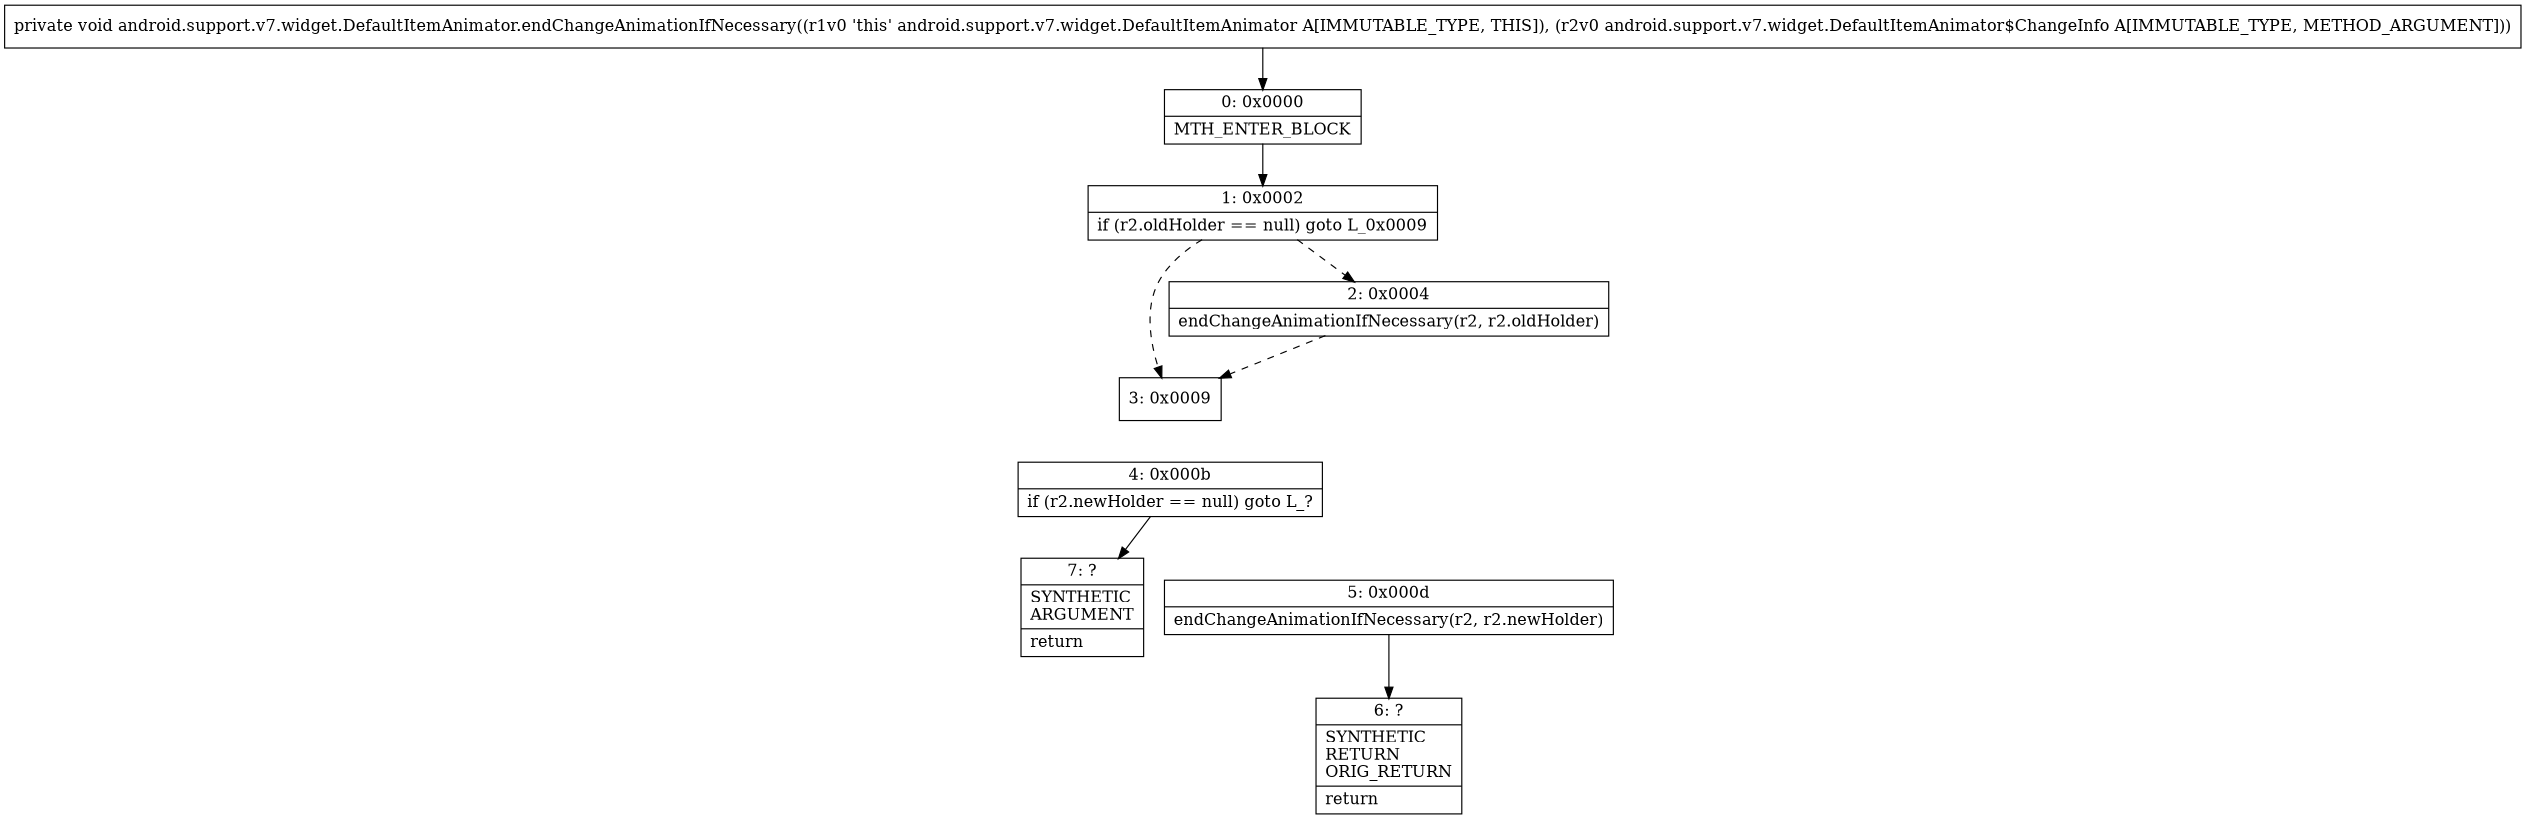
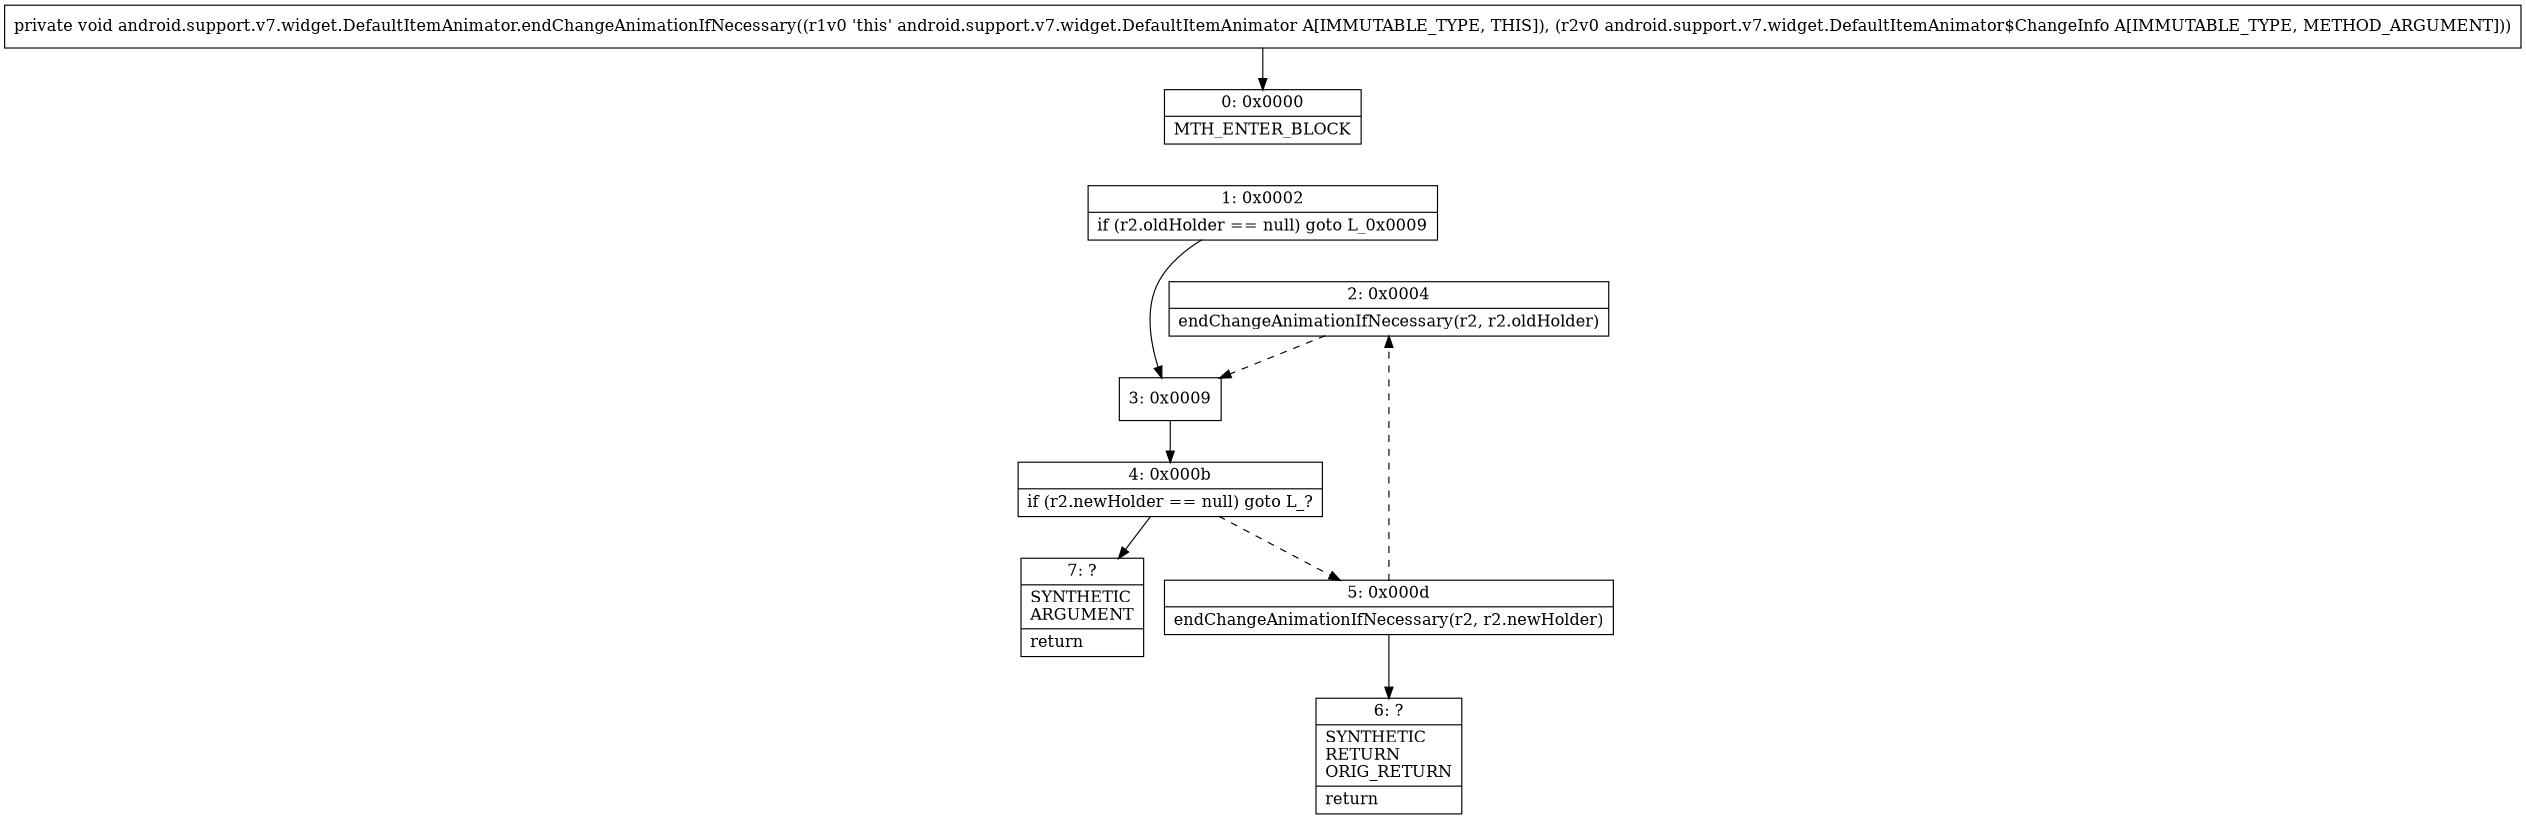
edge "0: 0x0000" -> "1: 0x0002": removed
edge "1: 0x0002" -> "2: 0x0004": now "5: 0x000d" -> "2: 0x0004"
edge "1: 0x0002" -> "3: 0x0009": style dashed -> solid
edge "3: 0x0009" -> "4: 0x000b": added
edge "4: 0x000b" -> "5: 0x000d": added
